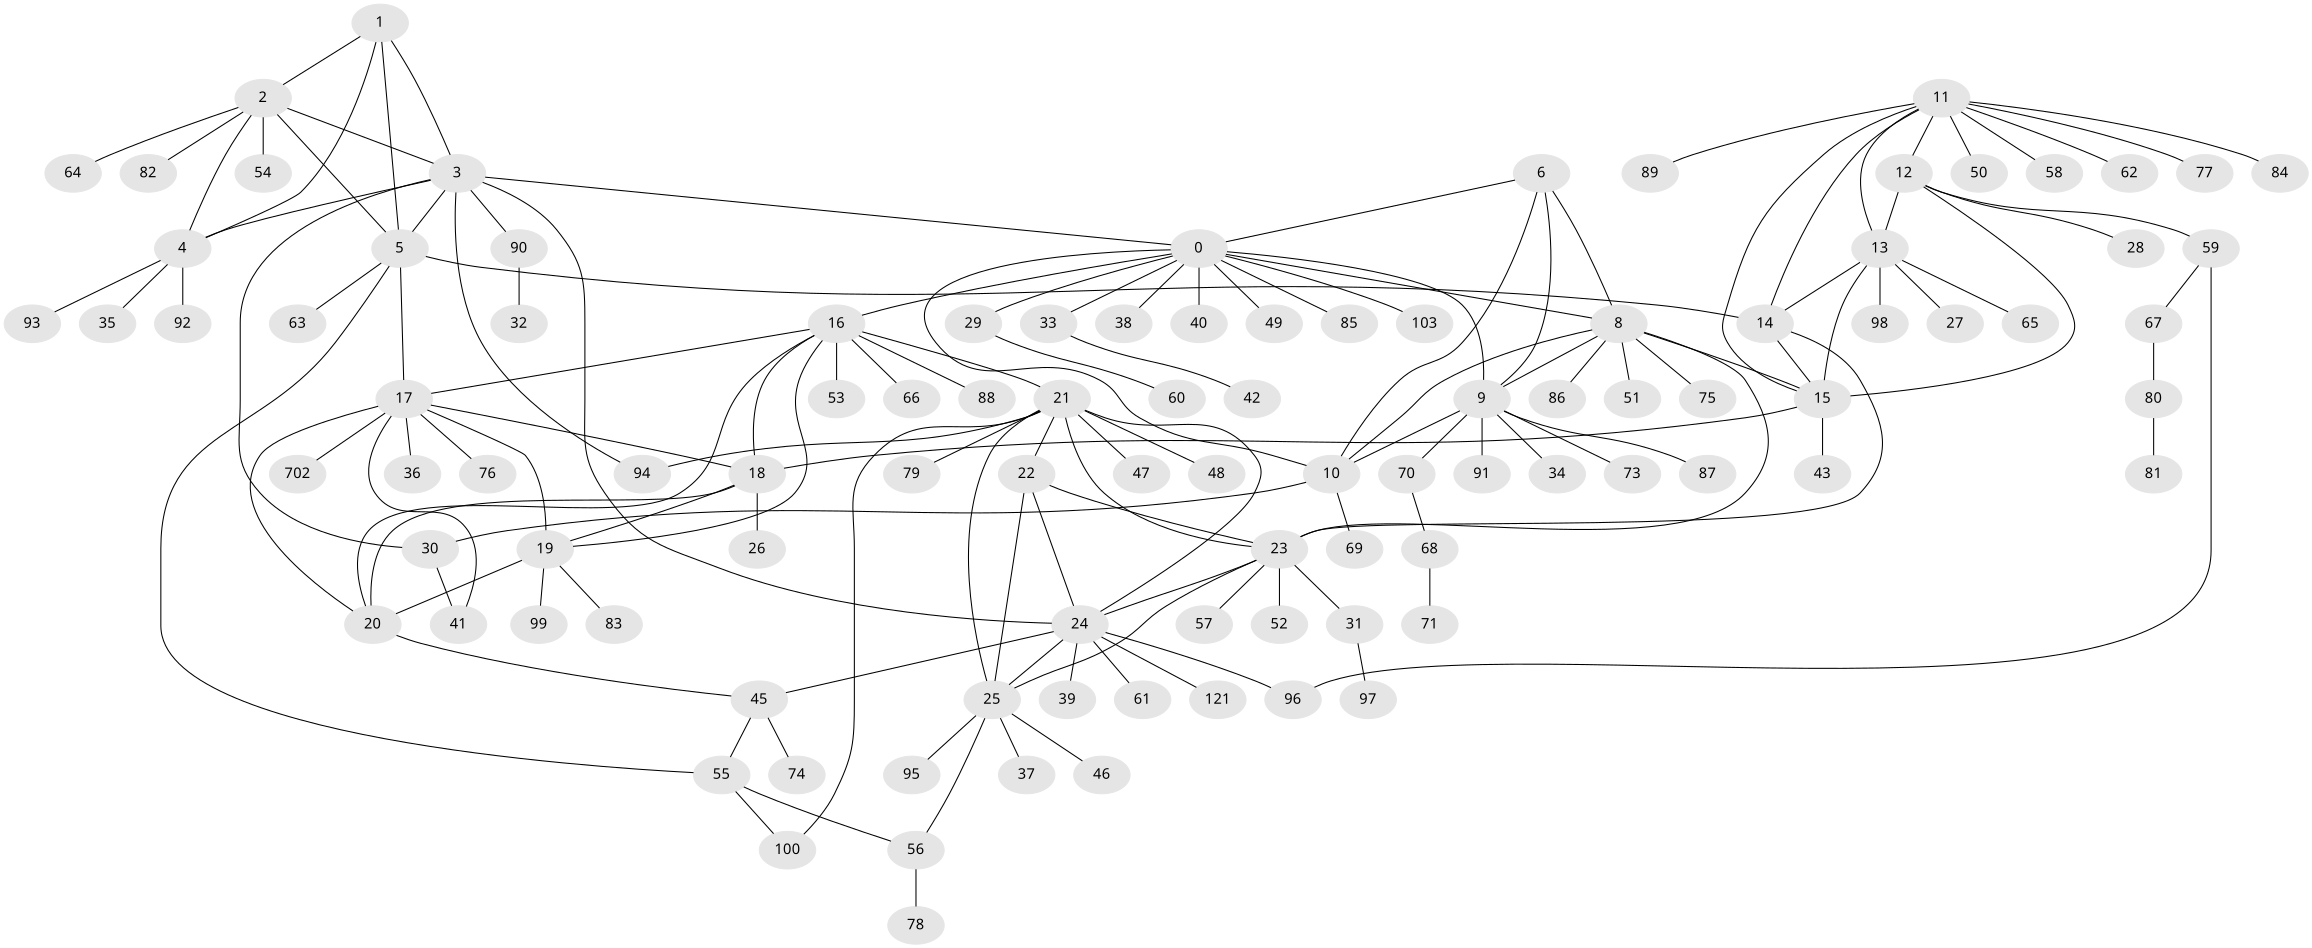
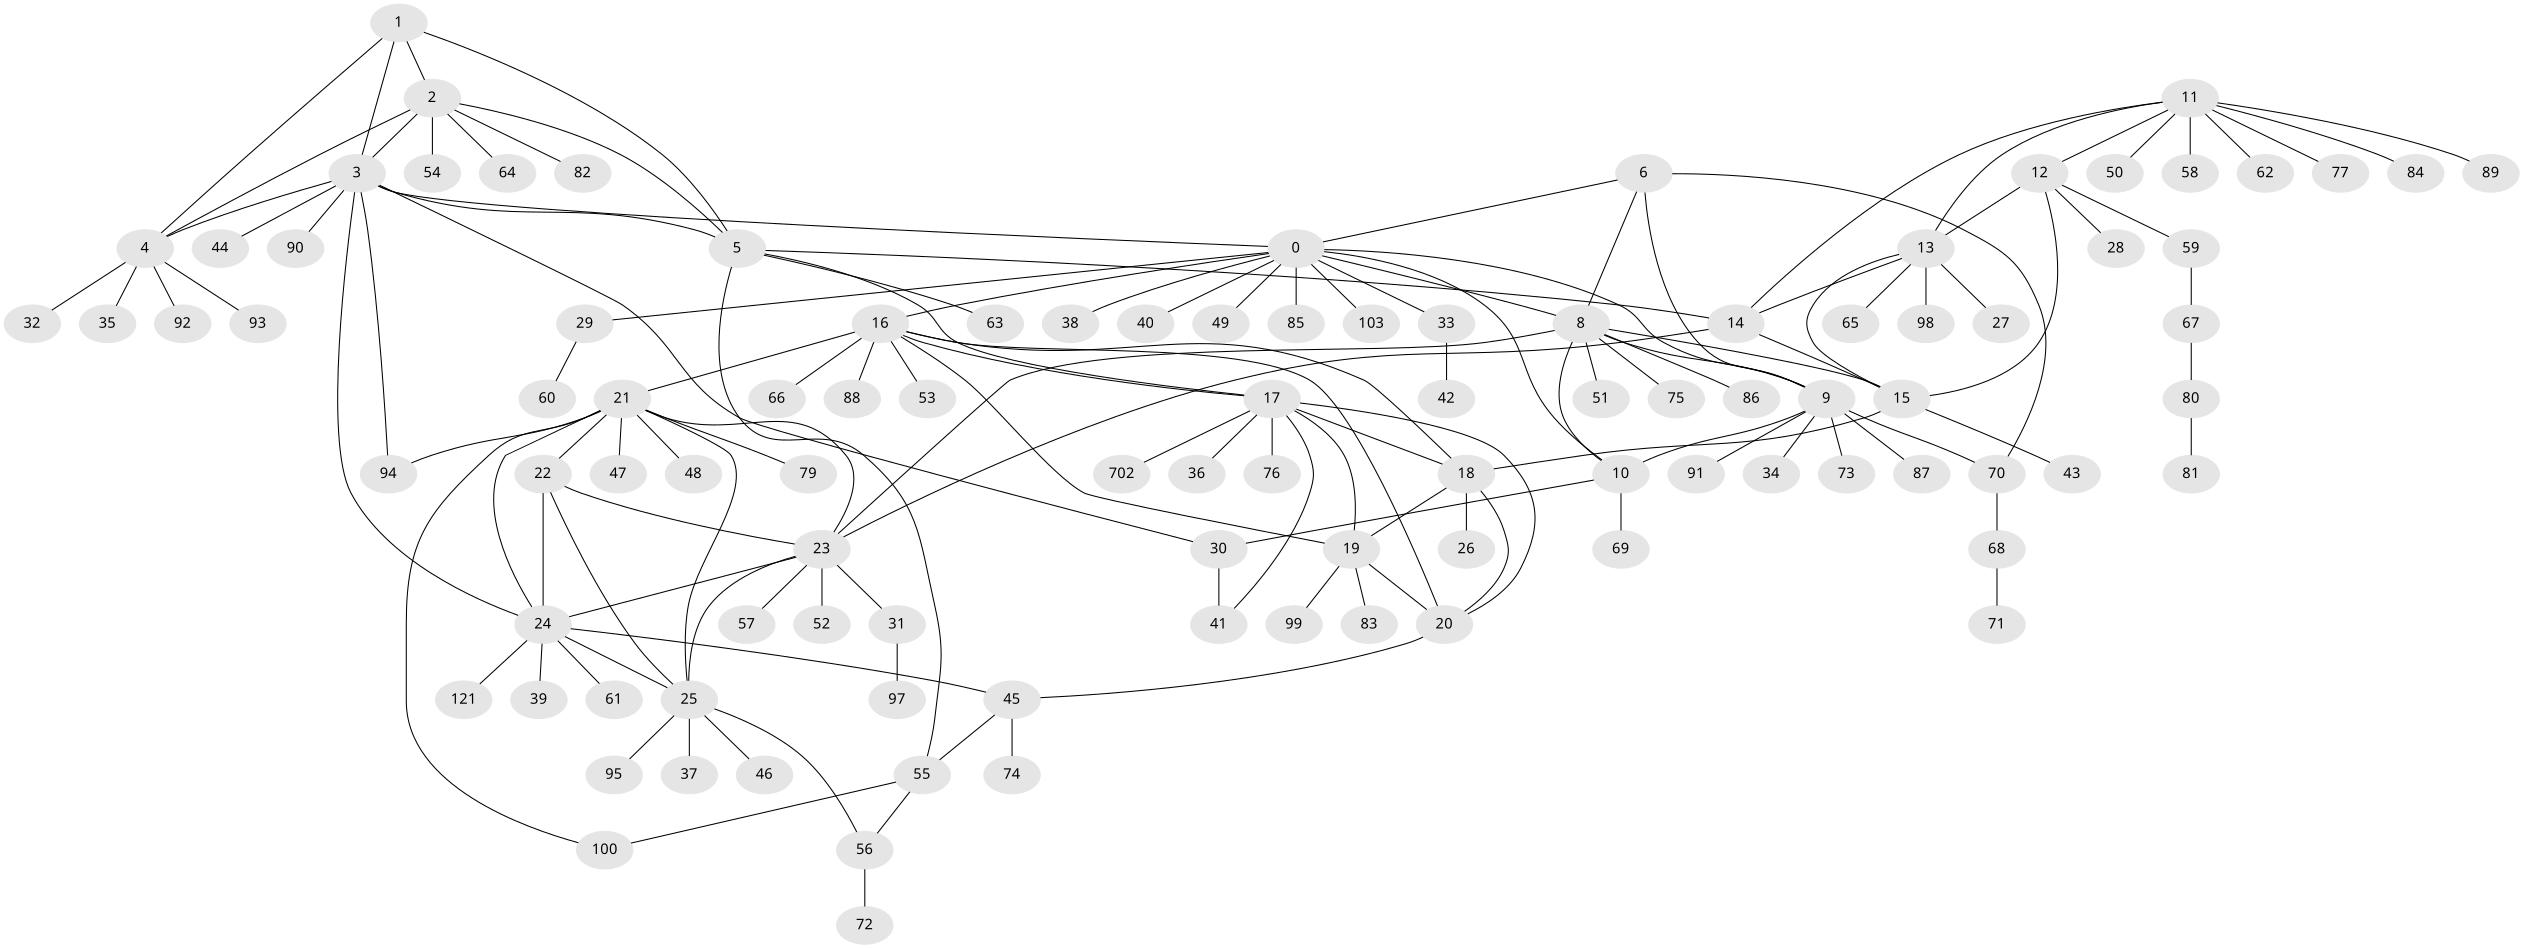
edge "11" -- "15": removed
node "44": added
edge "90" -- "32": now "4" -- "32"
edge "6" -- "10": now "6" -- "70"
node "96": removed
node "78": label "78" -> "72"
